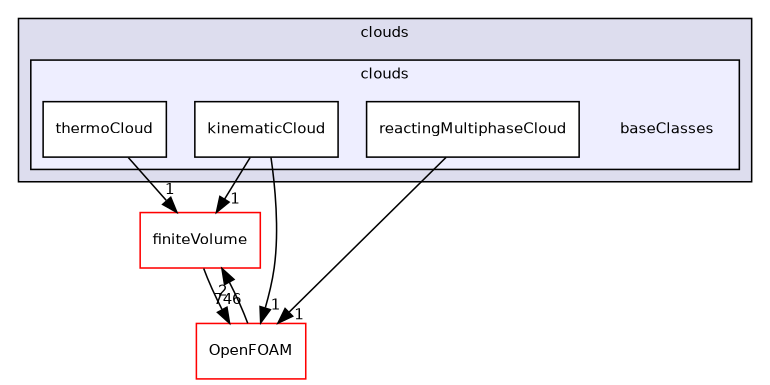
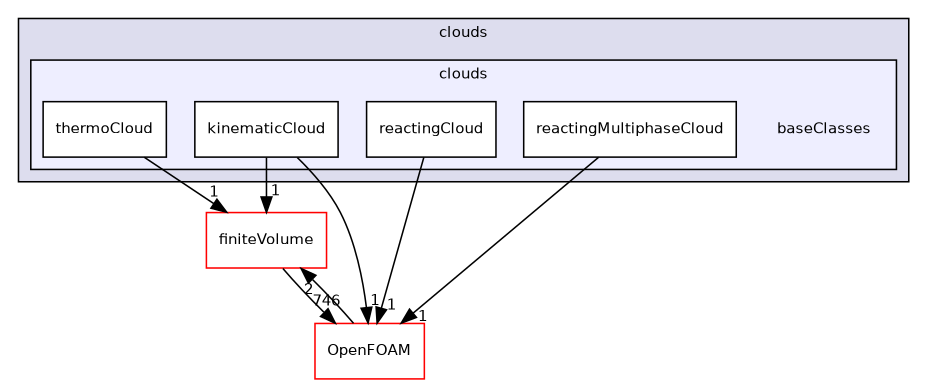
node "reactingCloud": added
